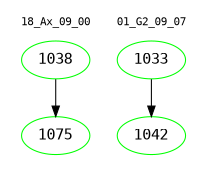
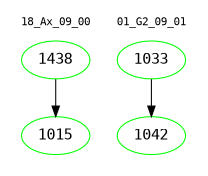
cluster "01_G2_09_07": label "01_G2_09_07" -> "01_G2_09_01"
node "1038": label "1038" -> "1438"
node "1075": label "1075" -> "1015"
